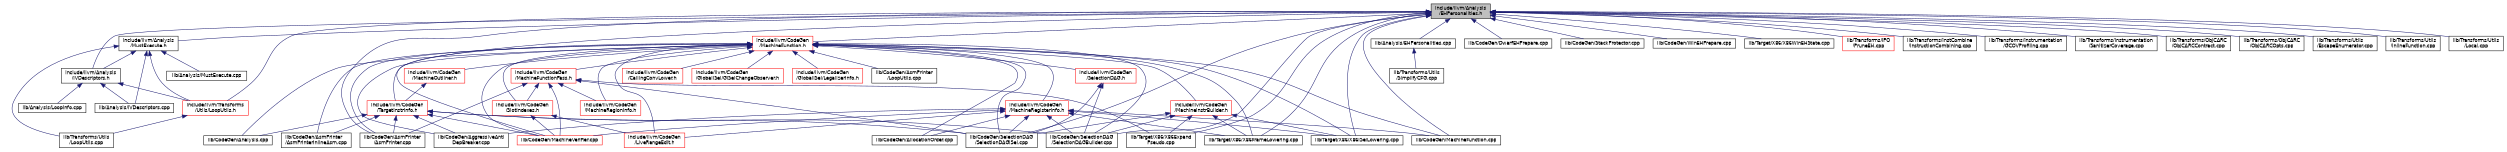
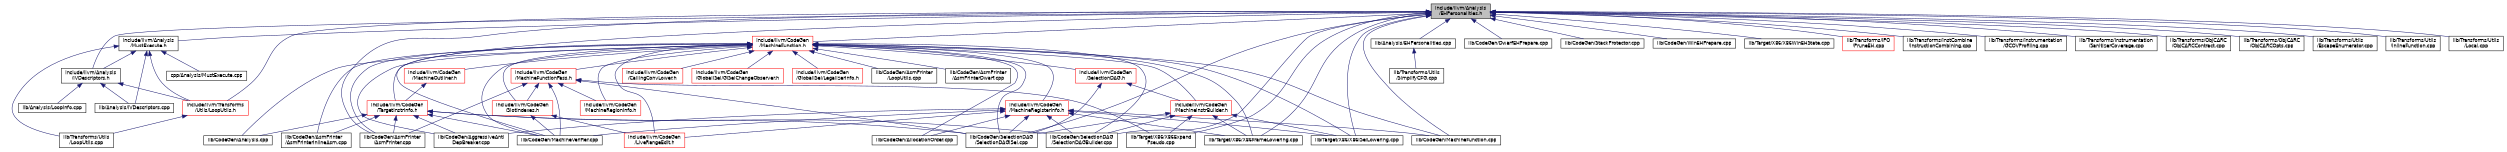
node "lib/Analysis/MustExecute.cpp": label "lib/Analysis/MustExecute.cpp" -> "cpp/Analysis/MustExecute.cpp"
node "lib/CodeGen/AsmPrinter /AsmPrinterDwarf.cpp": added
edge "lib/CodeGen/SelectionDAG /SelectionDAGBuilder.cpp" -> "include/llvm/CodeGen /SelectionDAG.h": now "include/llvm/CodeGen /MachineInstrBuilder.h" -> "include/llvm/CodeGen /SelectionDAG.h"
node "lib/CodeGen/MachineVerifier.cpp": color red -> black
